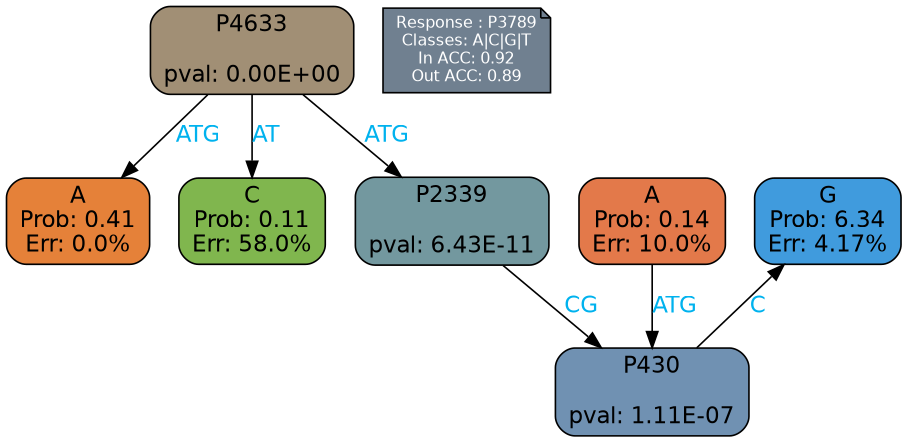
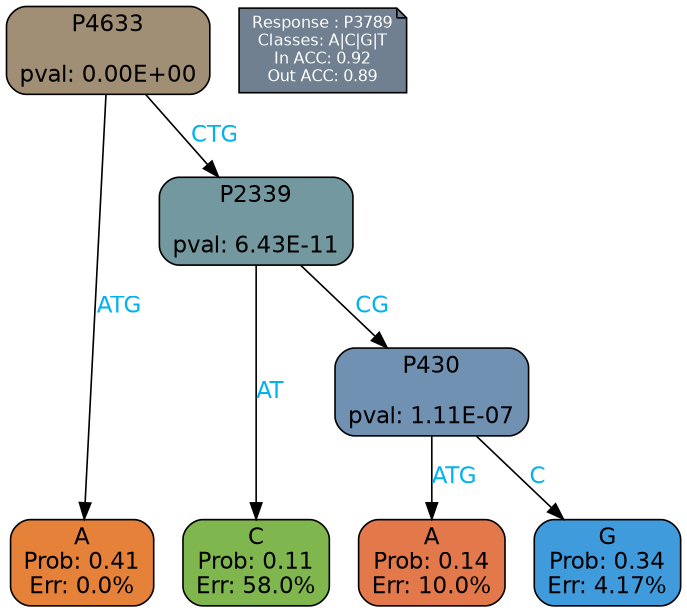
edge "P4633 pval: 0.00E+00" -> "C Prob: 0.11 Err: 58.0%": now "P2339 pval: 6.43E-11" -> "C Prob: 0.11 Err: 58.0%"
edge "P4633 pval: 0.00E+00" -> "P2339 pval: 6.43E-11": label "ATG" -> "CTG"
node "G Prob: 6.34 Err: 4.17%": label "G Prob: 6.34 Err: 4.17%" -> "G Prob: 0.34 Err: 4.17%"
edge "A Prob: 0.14 Err: 10.0%" -> "P430 pval: 1.11E-07": reversed
